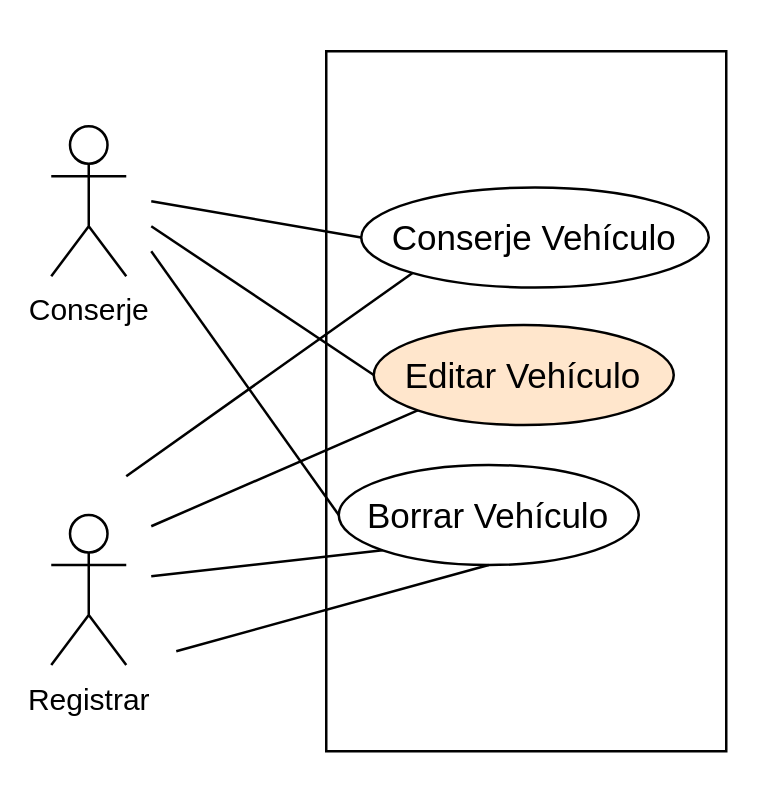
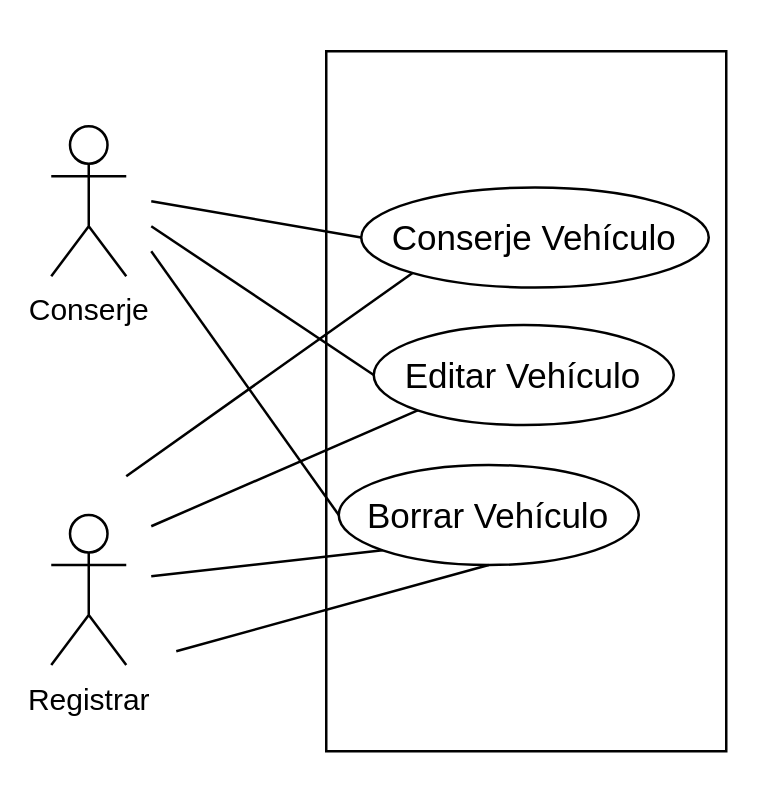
node "Editar Vehículo": fillcolor #ffe6cc -> #ffffff
